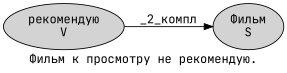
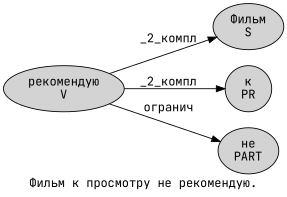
node "к PR": added
node "не PART": added
